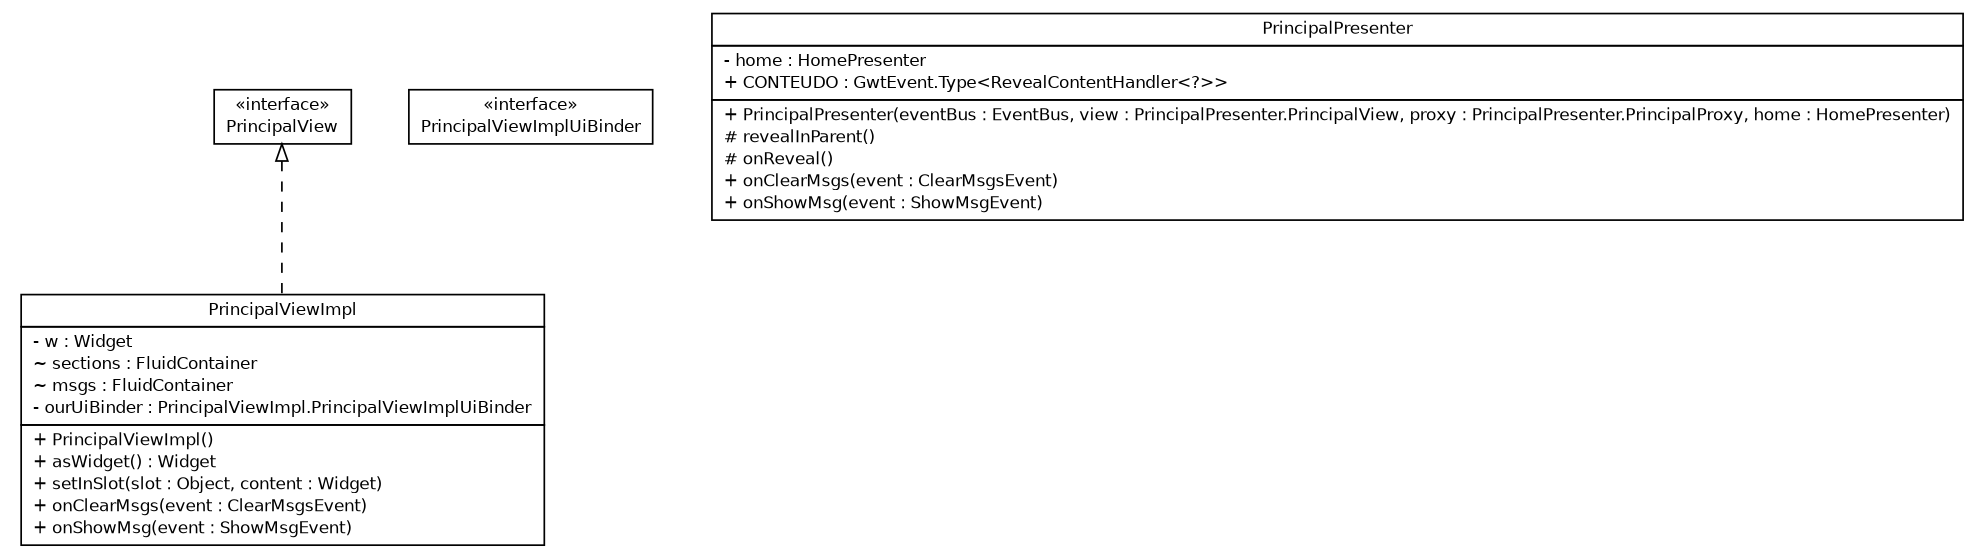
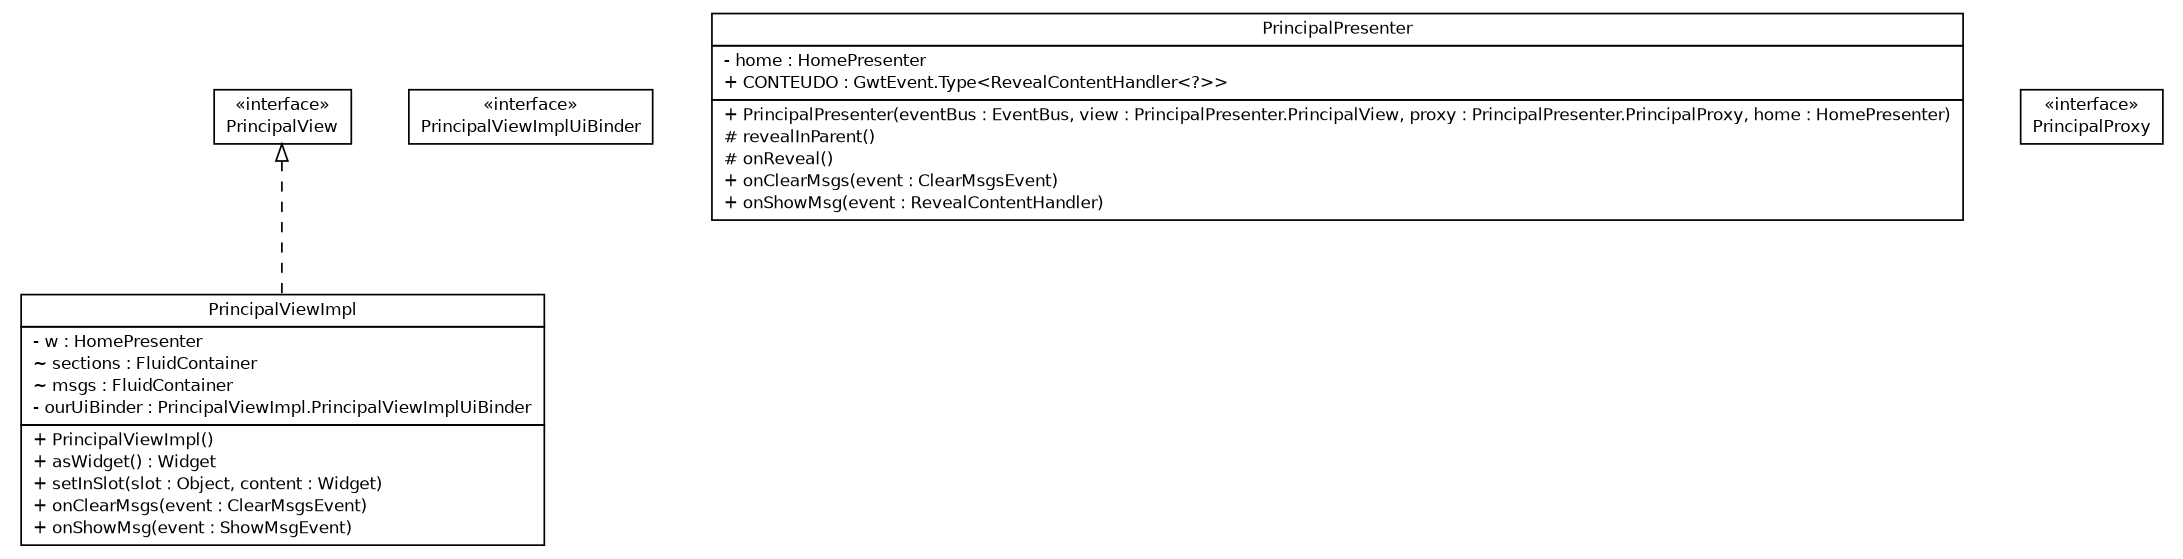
node "PrincipalProxy": added
node "PrincipalPresenter": text "+ onShowMsg(event : ShowMsgEvent)" -> "+ onShowMsg(event : RevealContentHandler)"
node "PrincipalViewImpl": text "- w : Widget" -> "- w : HomePresenter"
